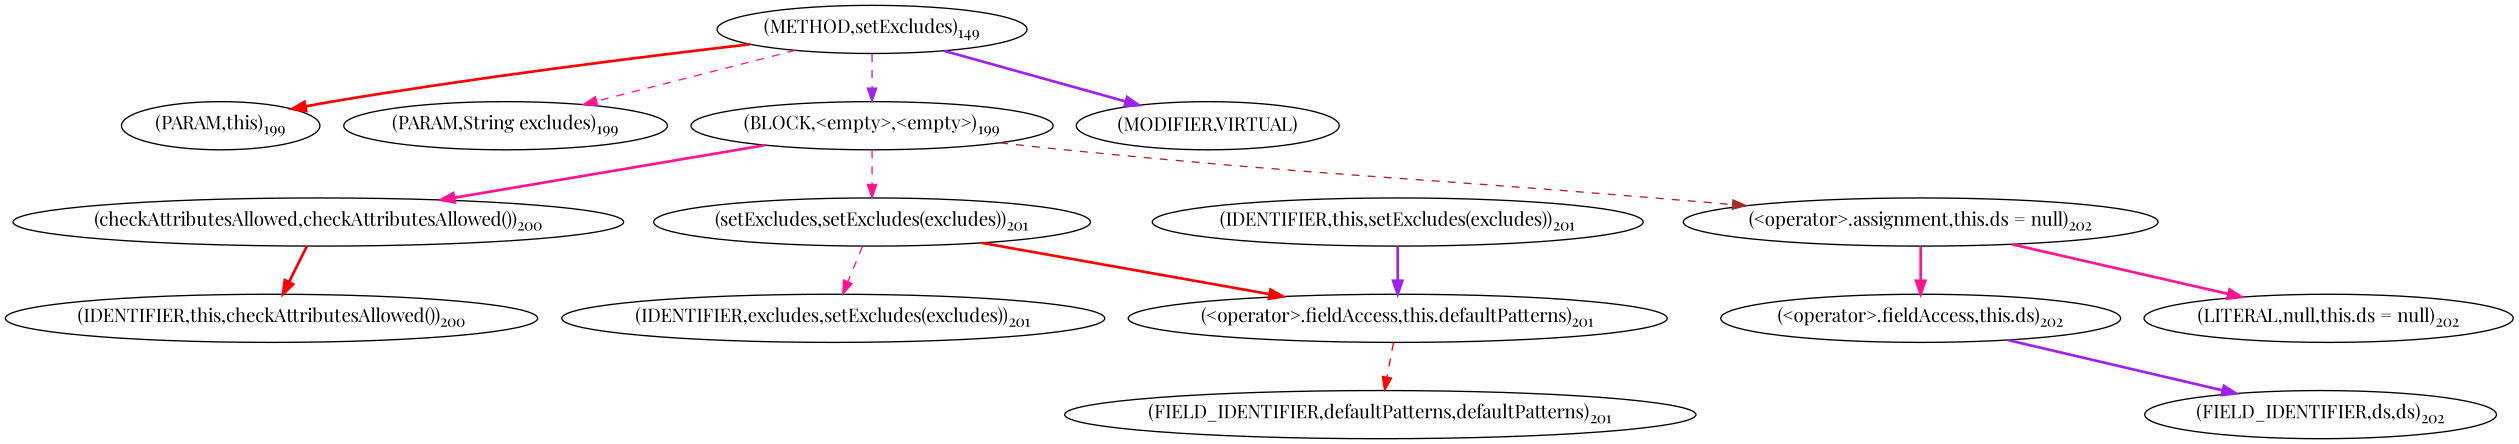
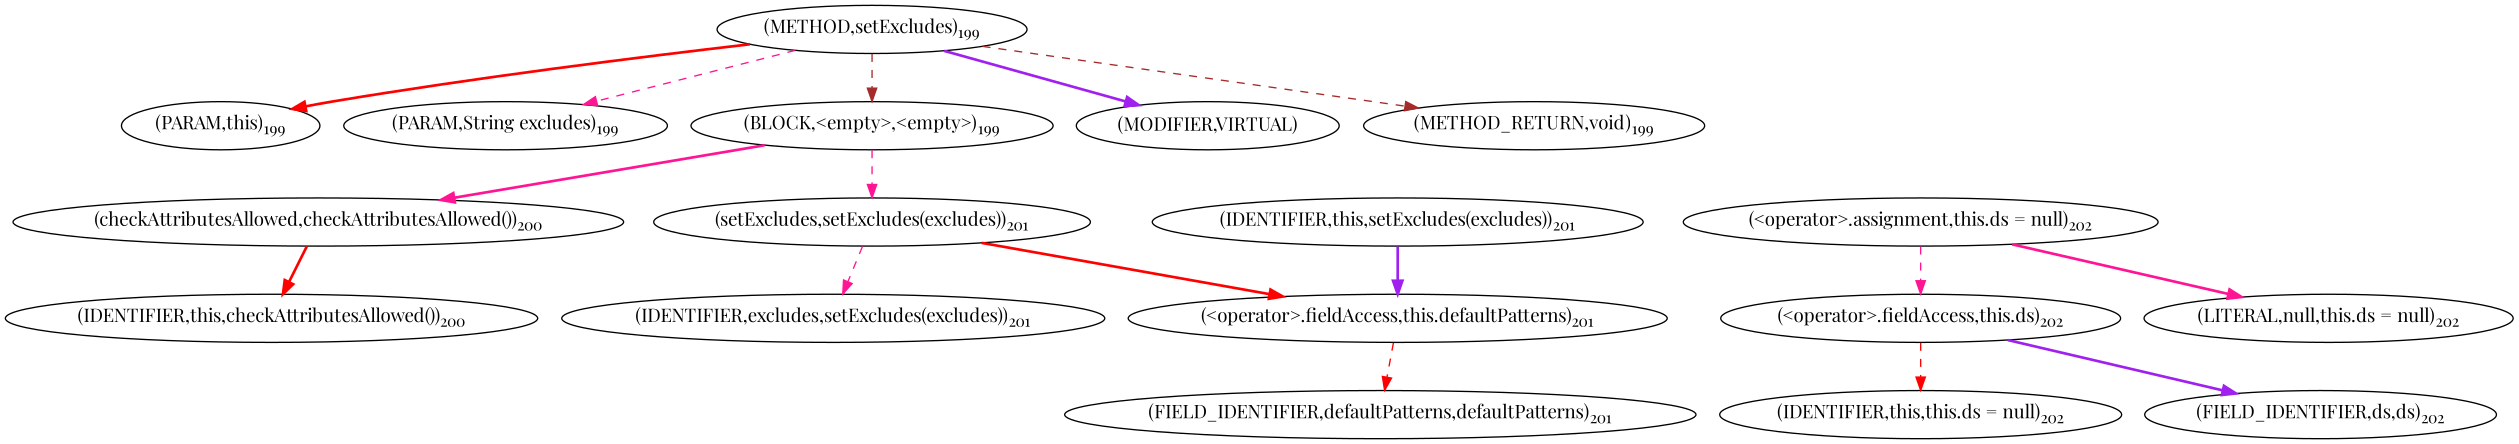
node "(METHOD,setExcludes)": text "149" -> "199"
edge "(METHOD,setExcludes)" -> "(BLOCK,<empty>,<empty>)": color purple -> brown
node "(METHOD_RETURN,void)": added
edge "(BLOCK,<empty>,<empty>)" -> "(<operator>.assignment,this.ds = null)": removed
edge "(<operator>.assignment,this.ds = null)" -> "(<operator>.fieldAccess,this.ds)": style bold -> dashed
node "(IDENTIFIER,this,this.ds = null)": added
